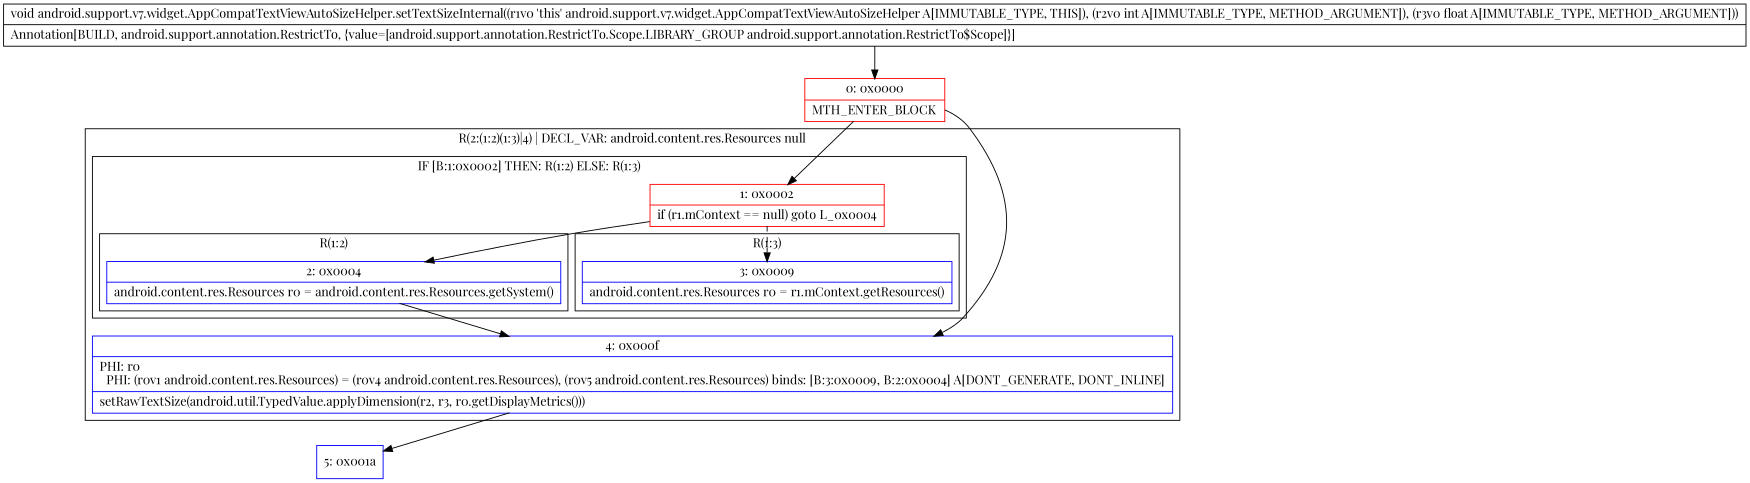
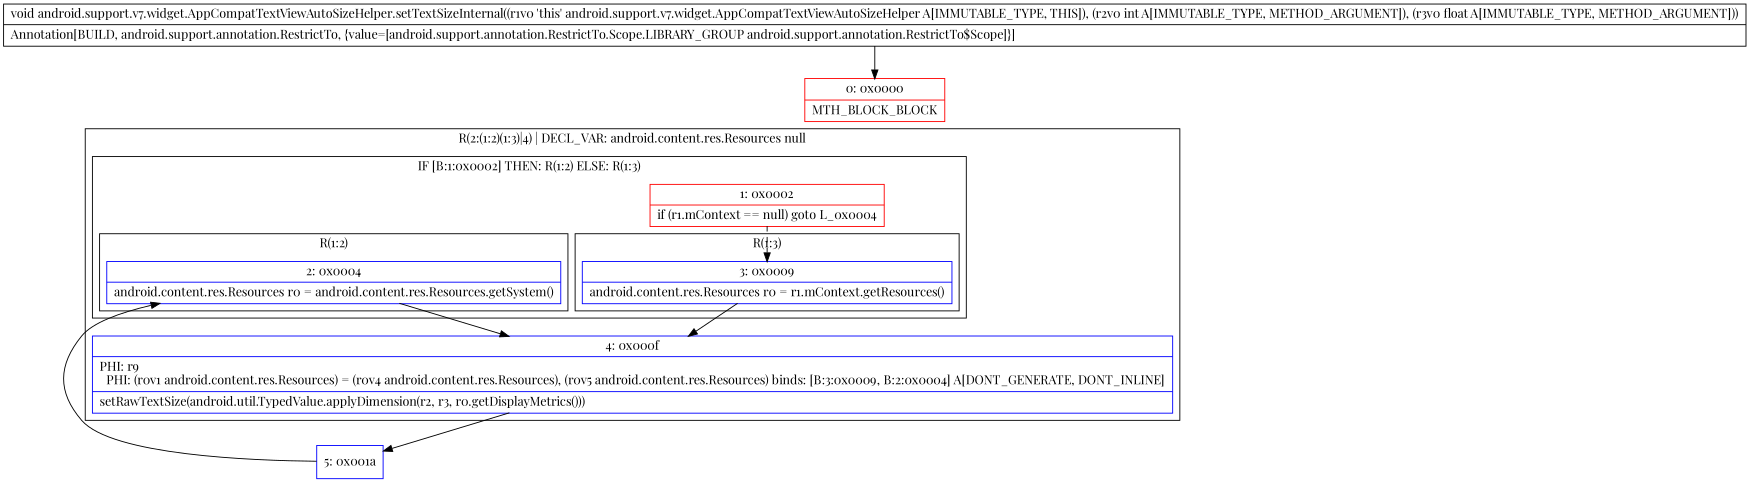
node "0: 0x0000": text "MTH_ENTER_BLOCK" -> "MTH_BLOCK_BLOCK"
edge "0: 0x0000" -> "1: 0x0002": removed
edge "0: 0x0000" -> "4: 0x000f": now "3: 0x0009" -> "4: 0x000f"
edge "1: 0x0002" -> "2: 0x0004": now "5: 0x001a" -> "2: 0x0004"
node "4: 0x000f": text "PHI: r0" -> "PHI: r9"
